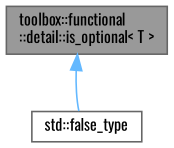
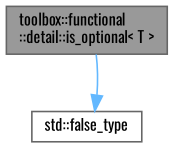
edge "std::false_type" -> "toolbox::functional ::detail::is_optional< T >": reversed
